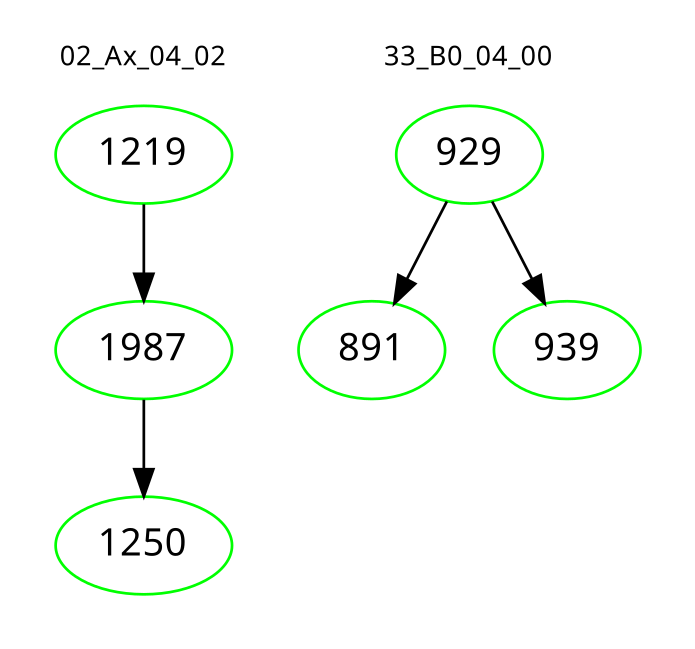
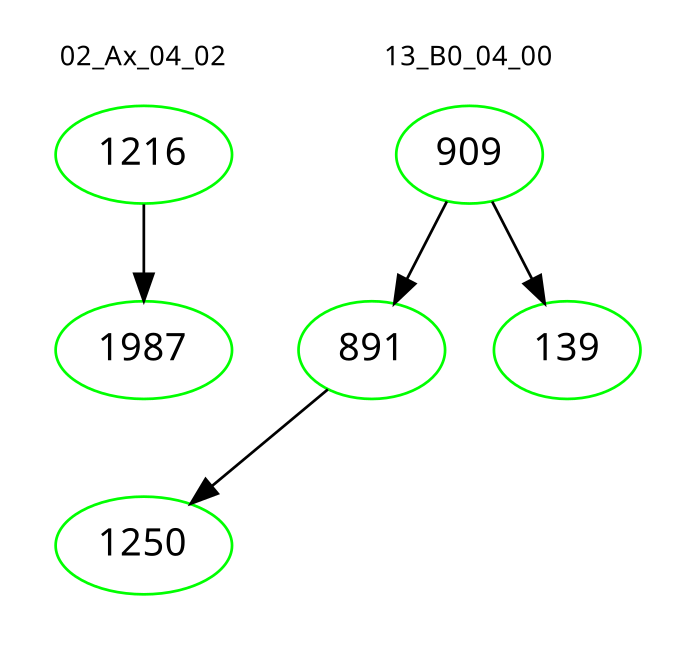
cluster "33_B0_04_00": label "33_B0_04_00" -> "13_B0_04_00"
node "1219": label "1219" -> "1216"
node "929": label "929" -> "909"
node "939": label "939" -> "139"
edge "1987" -> "1250": now "891" -> "1250"
